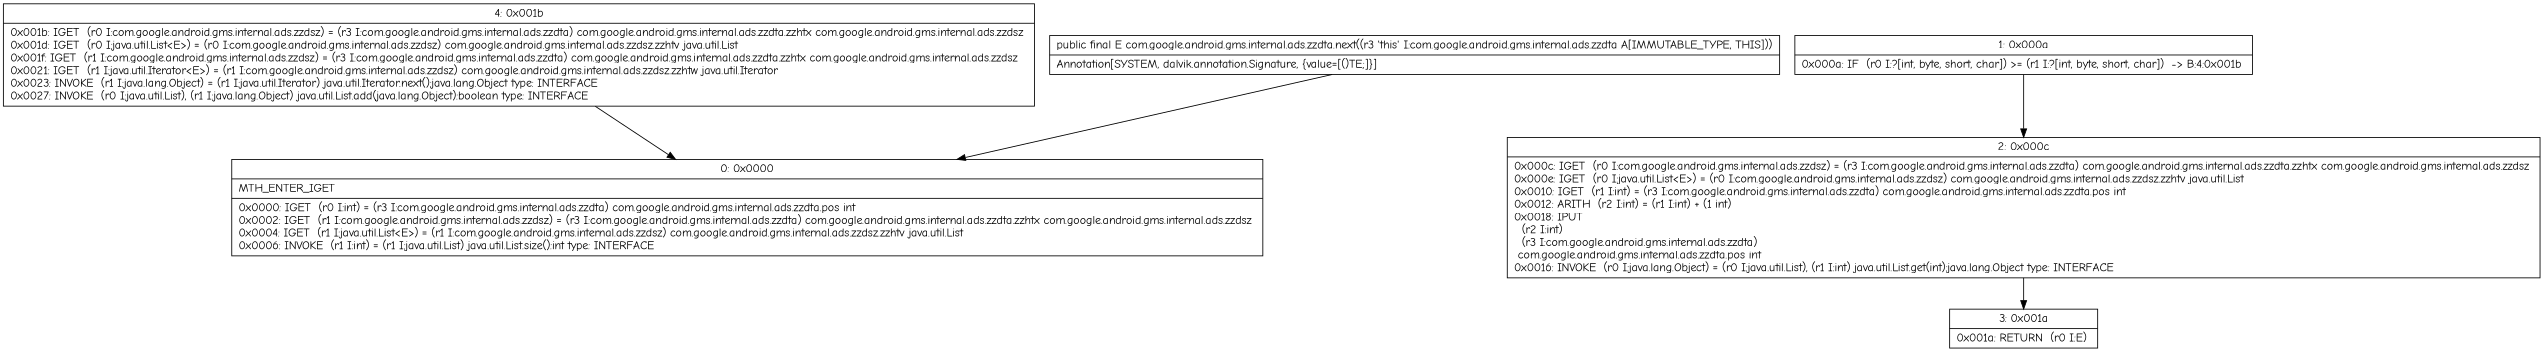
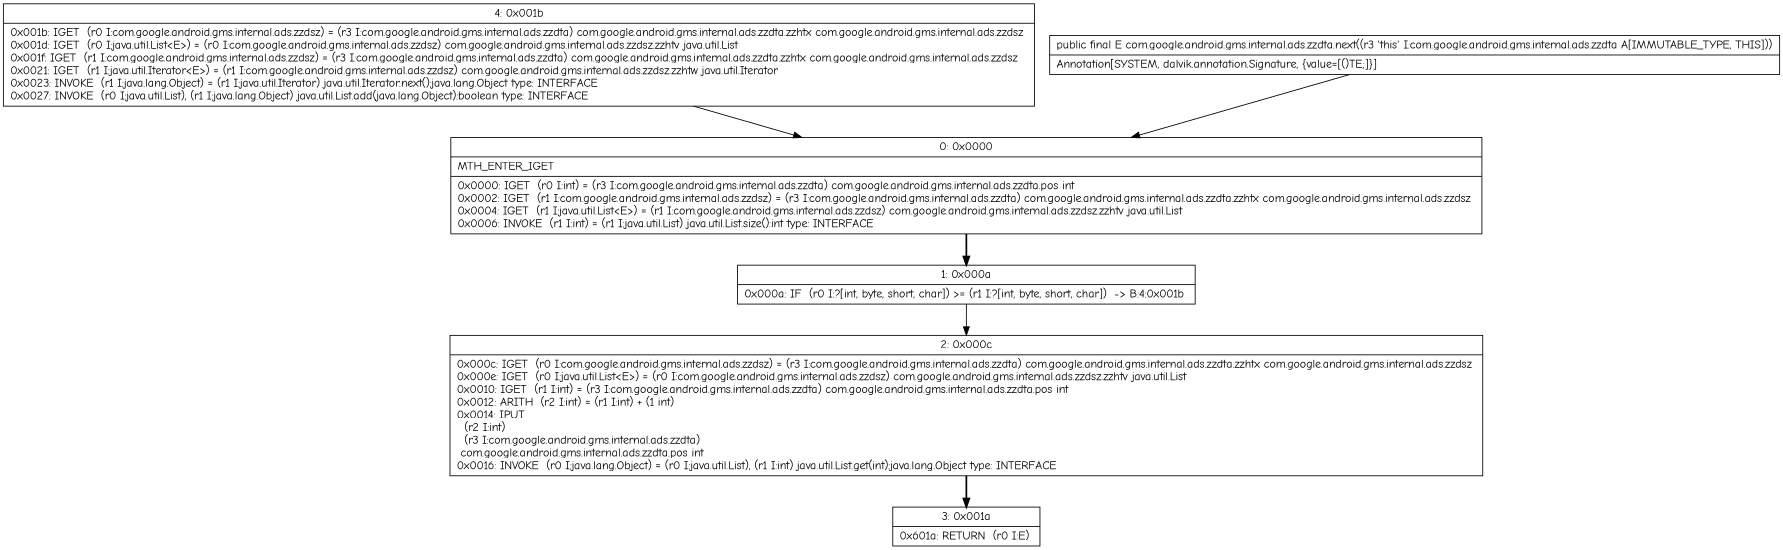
node "2: 0x000c": text "0x0018: IPUT" -> "0x0014: IPUT"
edge "0: 0x0000" -> "1: 0x000a": added
edge "2: 0x000c" -> "3: 0x001a": style solid -> bold
node "3: 0x001a": text "0x001a: RETURN  (r0 I:E)" -> "0x601a: RETURN  (r0 I:E)"
